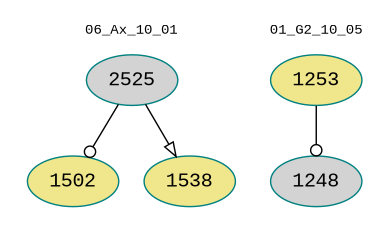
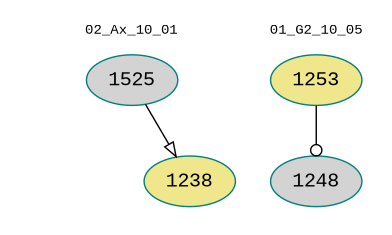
cluster "06_Ax_10_01": label "06_Ax_10_01" -> "02_Ax_10_01"
node "2525": label "2525" -> "1525"
node "1502": removed
node "1538": label "1538" -> "1238"
